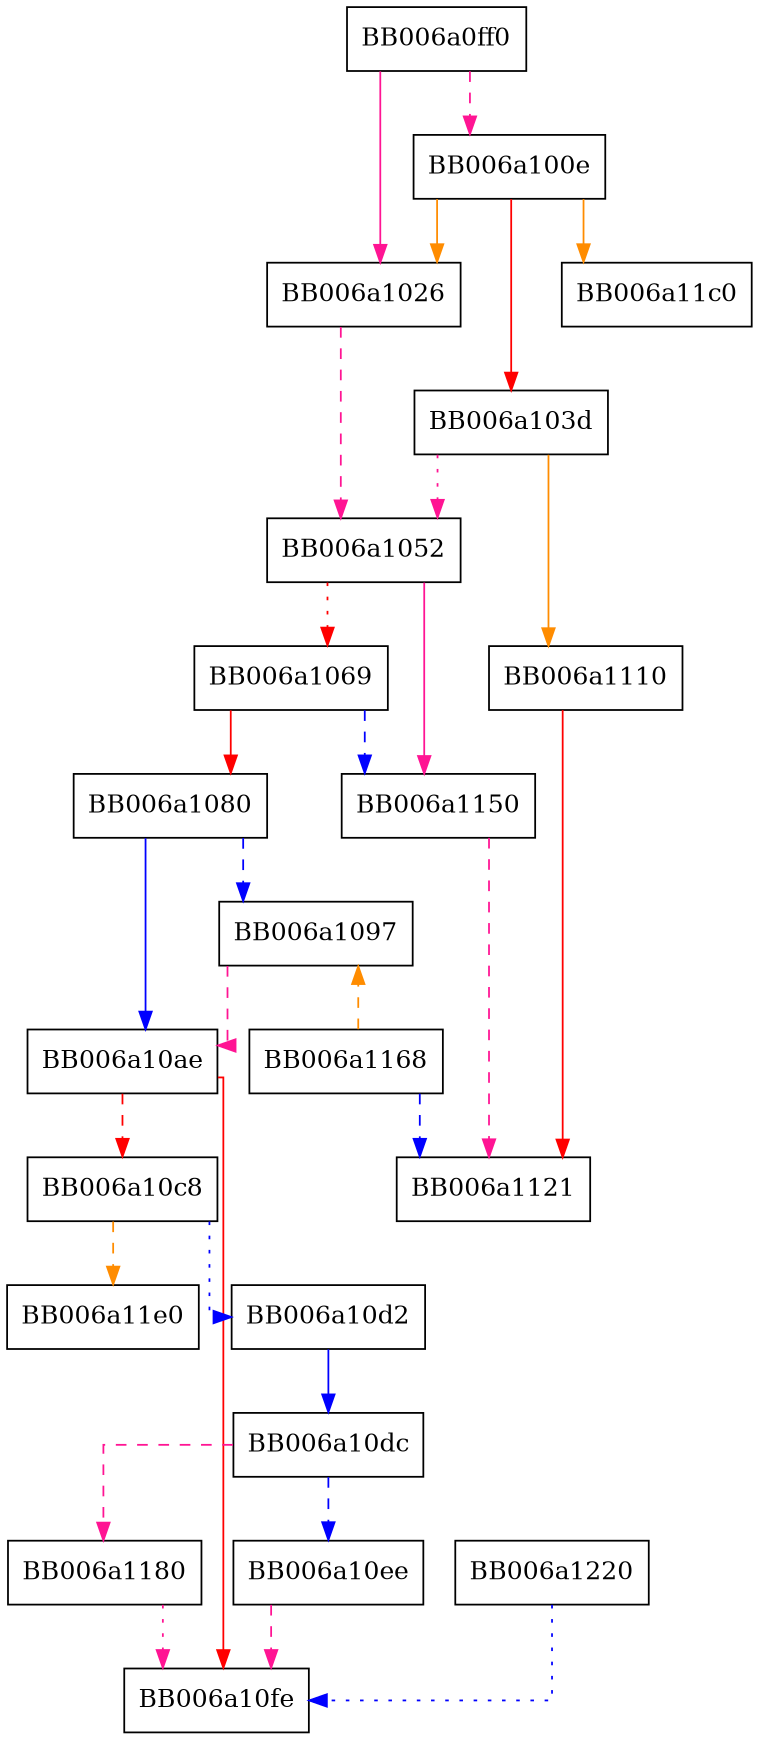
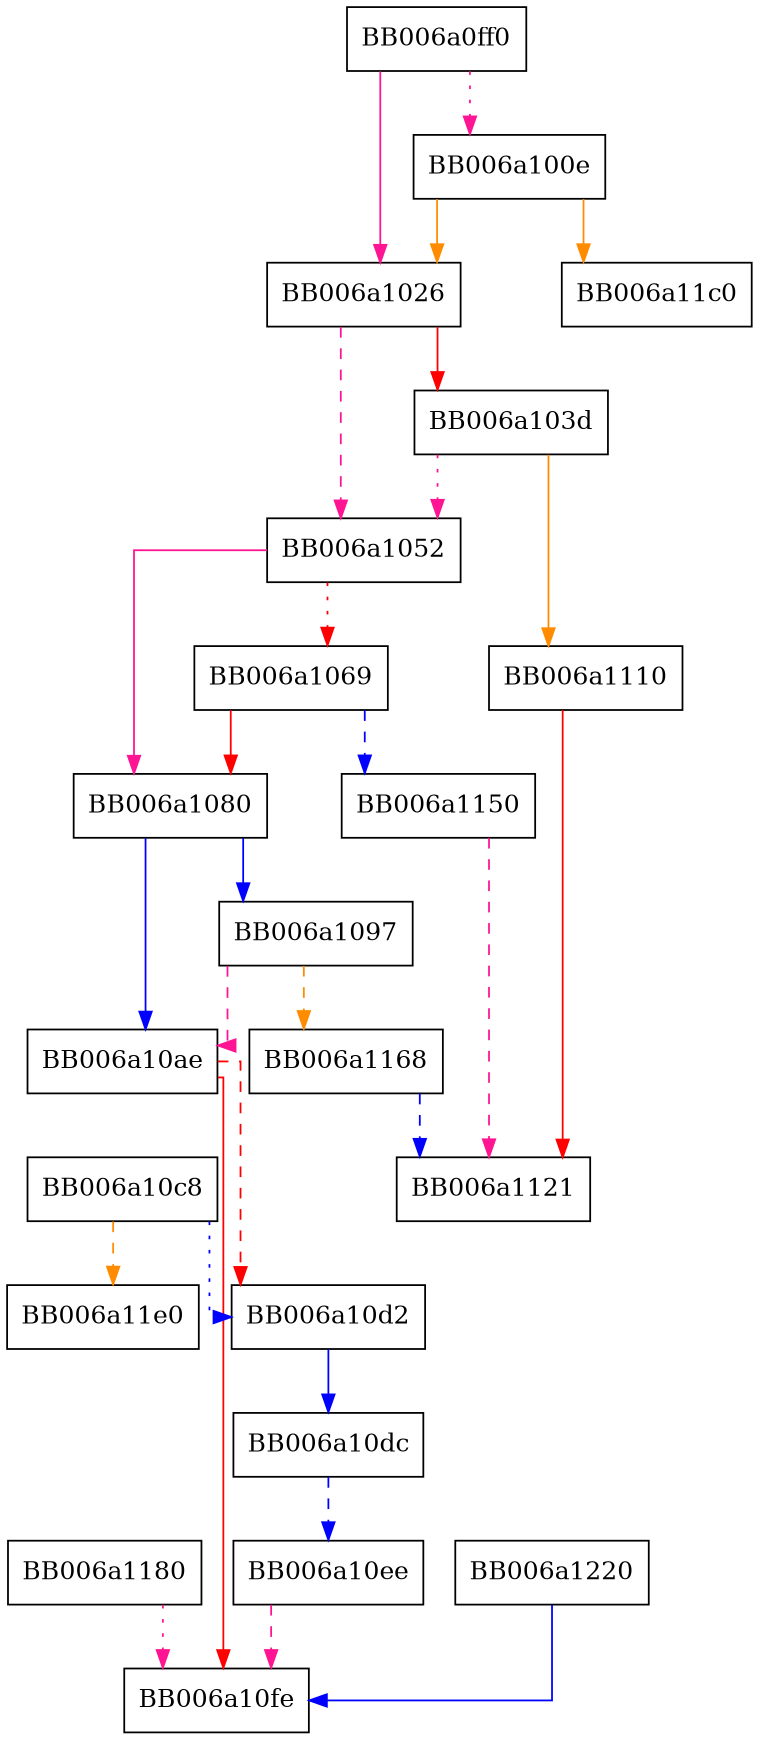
edge "BB006a0ff0" -> "BB006a100e": style dashed -> dotted
edge "BB006a100e" -> "BB006a103d": now "BB006a1026" -> "BB006a103d"
edge "BB006a1052" -> "BB006a1150": now "BB006a1052" -> "BB006a1080"
edge "BB006a1080" -> "BB006a1097": style dashed -> solid
edge "BB006a1168" -> "BB006a1097": reversed
edge "BB006a10ae" -> "BB006a10c8": now "BB006a10ae" -> "BB006a10d2"
edge "BB006a10dc" -> "BB006a1180": removed
edge "BB006a1220" -> "BB006a10fe": style dotted -> solid
